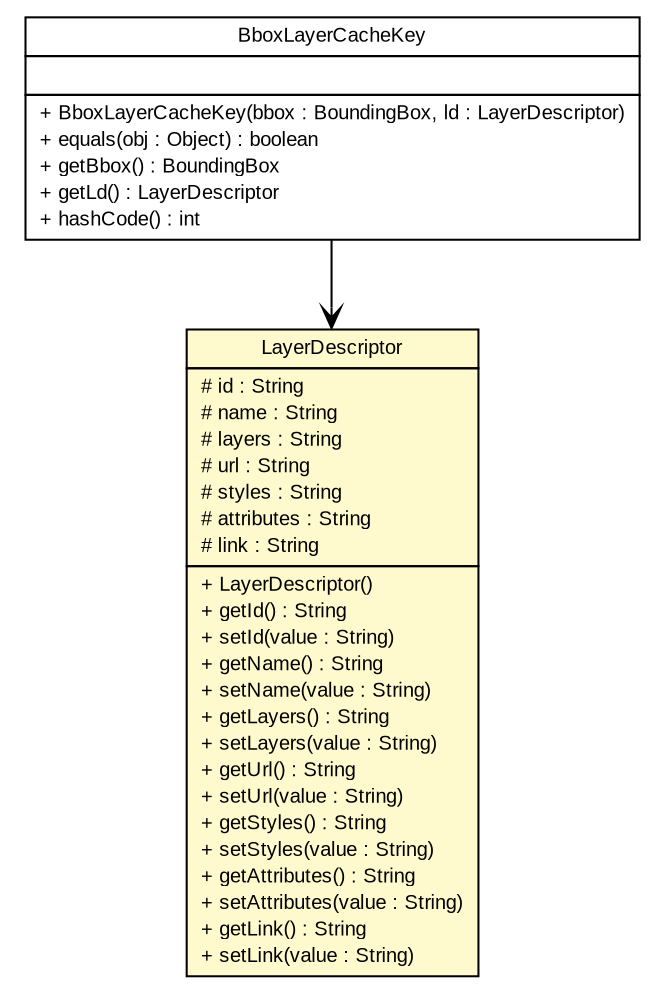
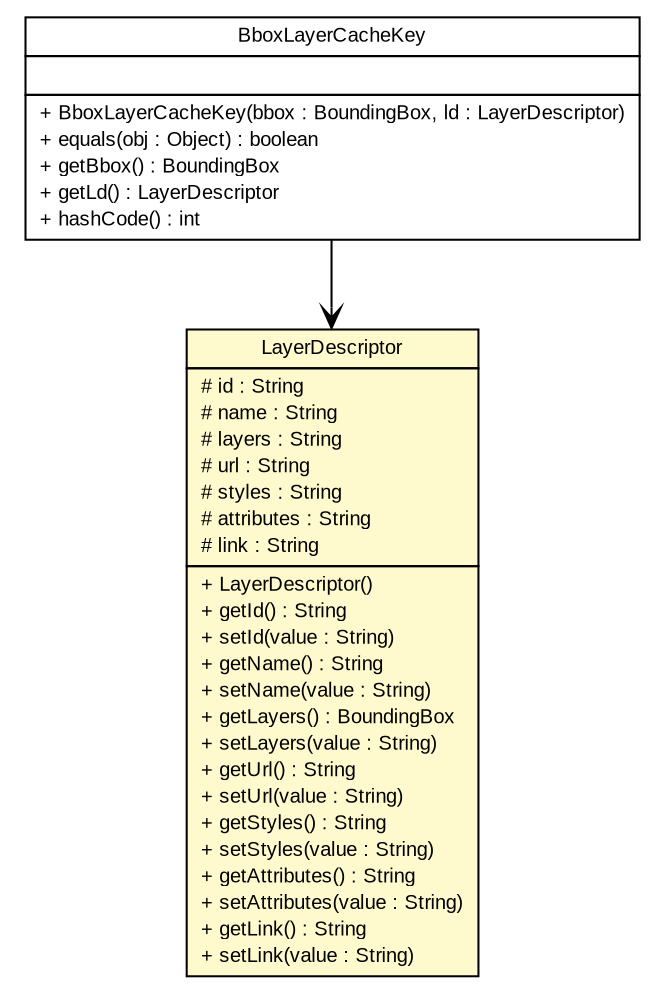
node "LayerDescriptor": text "+ getLayers() : String" -> "+ getLayers() : BoundingBox"
